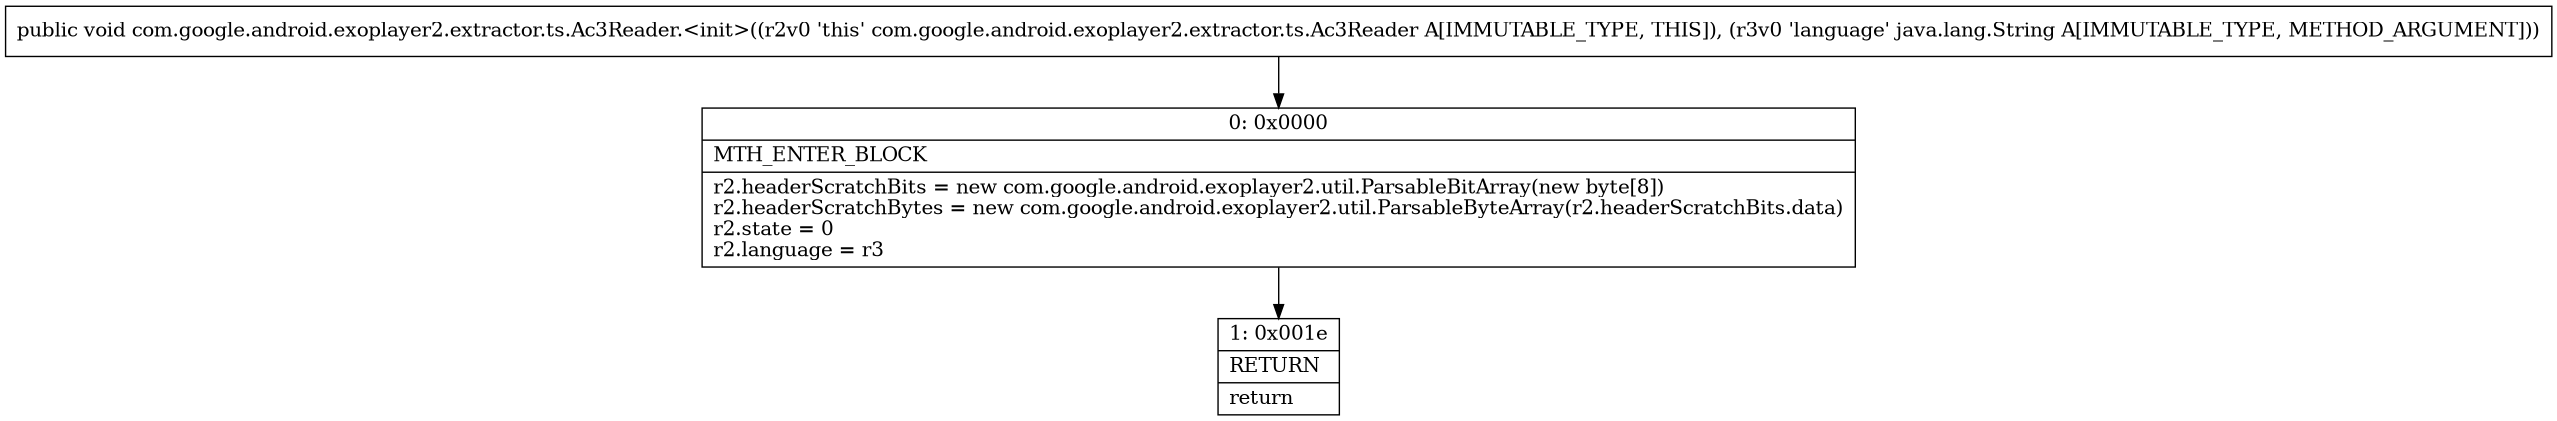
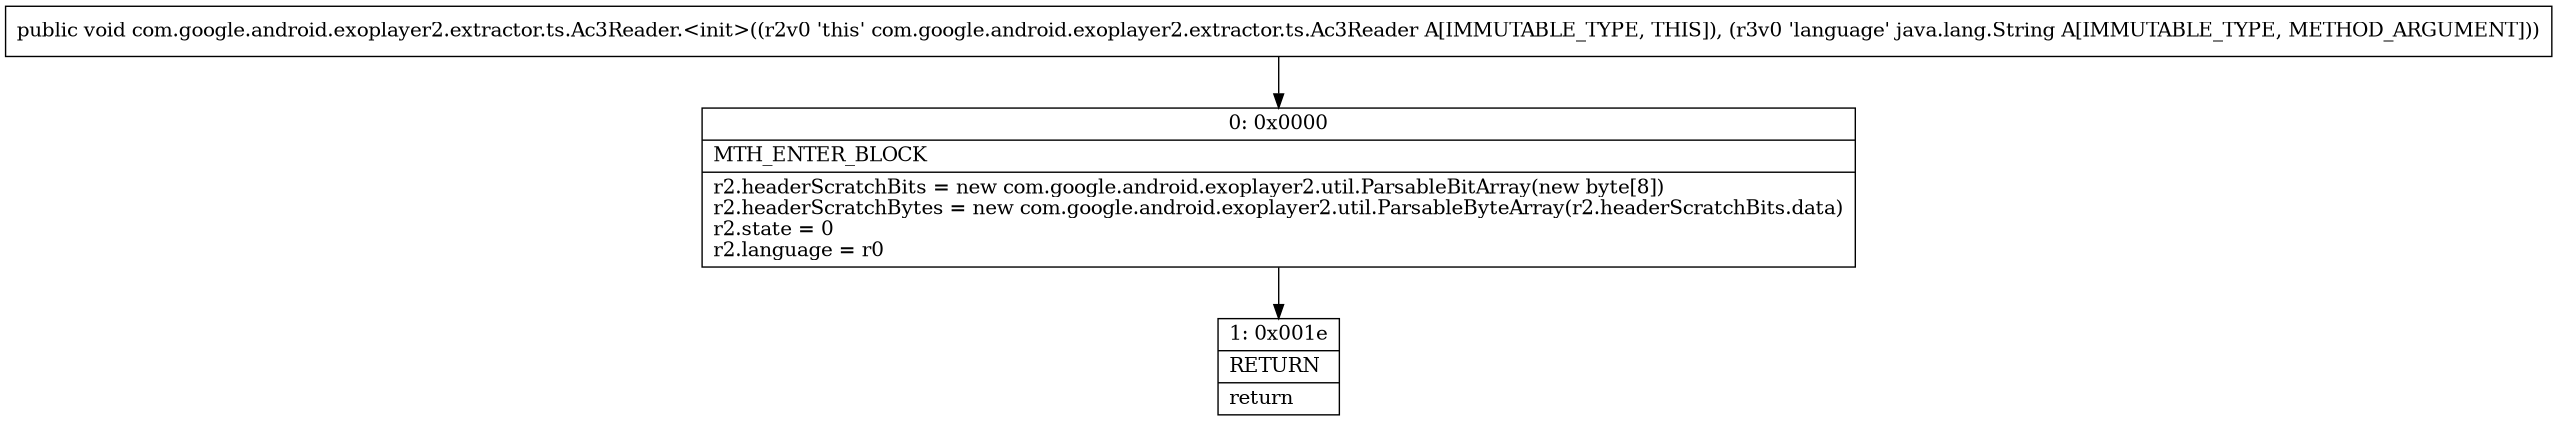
node "0: 0x0000": text "r2.language = r3" -> "r2.language = r0"
